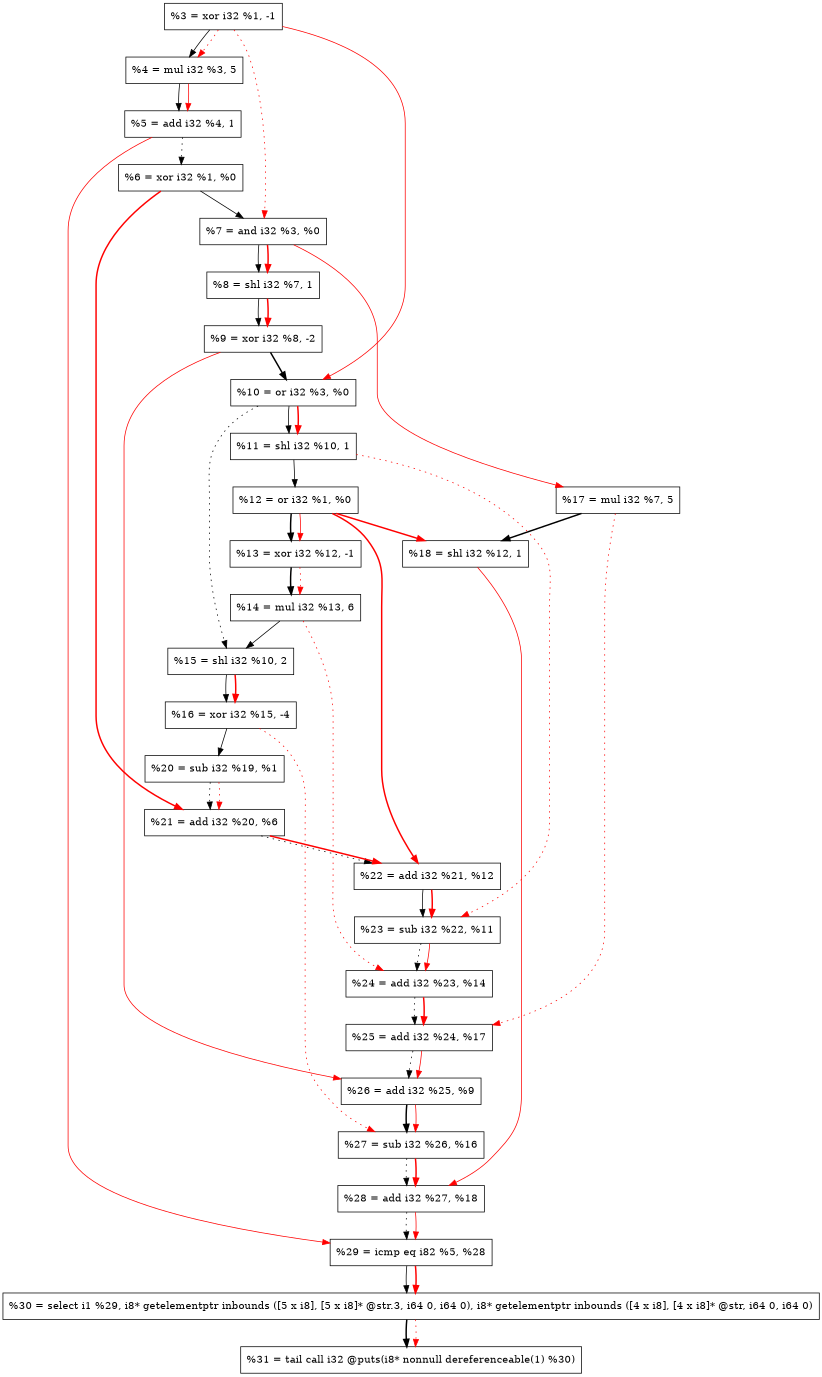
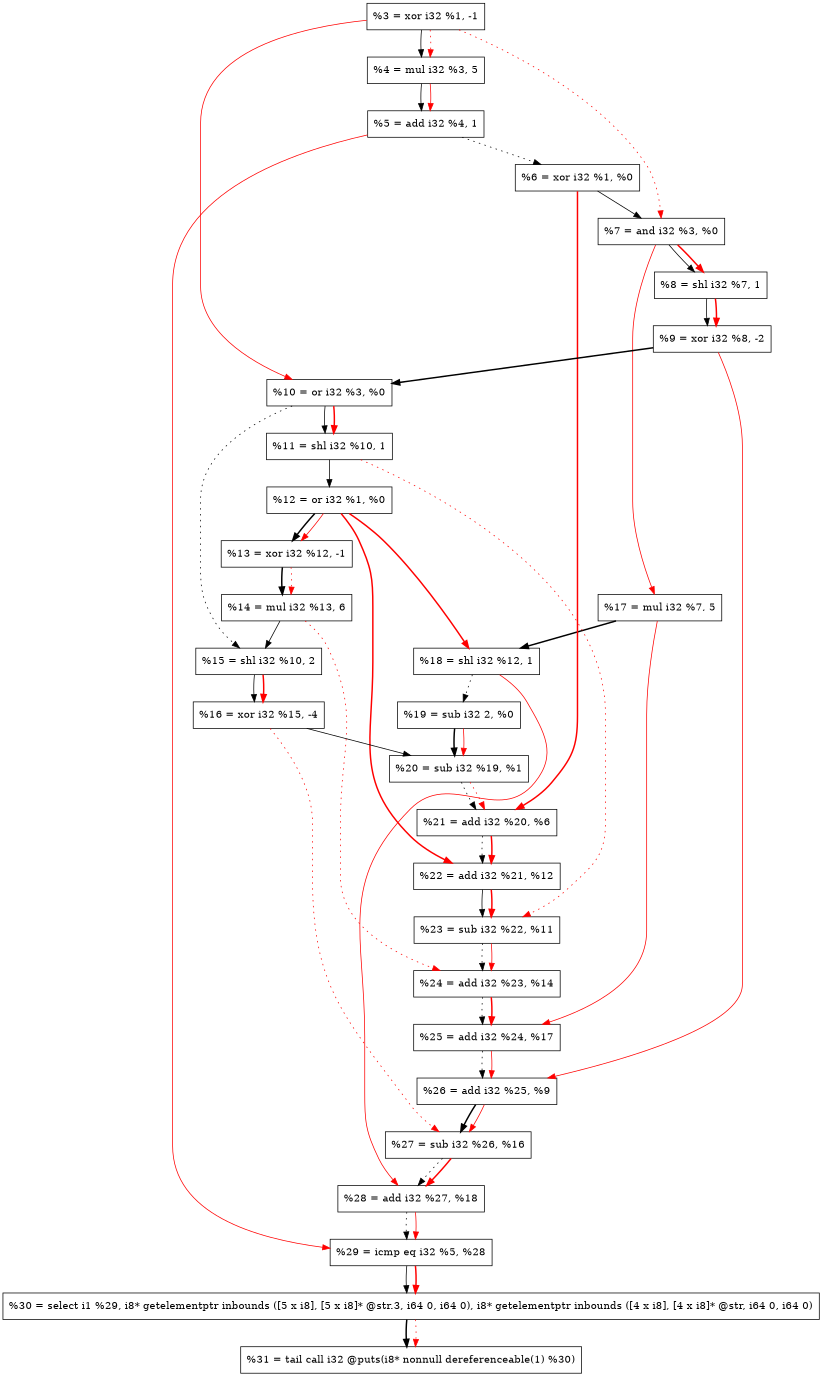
node "%19 = sub i32 2, %0": added
edge "%17 = mul i32 %7, 5" -> "%25 = add i32 %24, %17": style dotted -> solid
node "%29 = icmp eq i82 %5, %28": label "%29 = icmp eq i82 %5, %28" -> "%29 = icmp eq i32 %5, %28"
